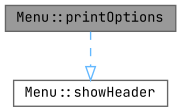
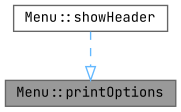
edge "Menu::printOptions" -> "Menu::showHeader": reversed
